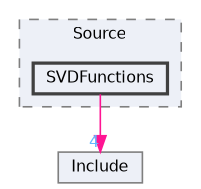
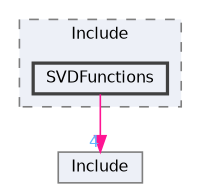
cluster "Source": label "Source" -> "Include"
